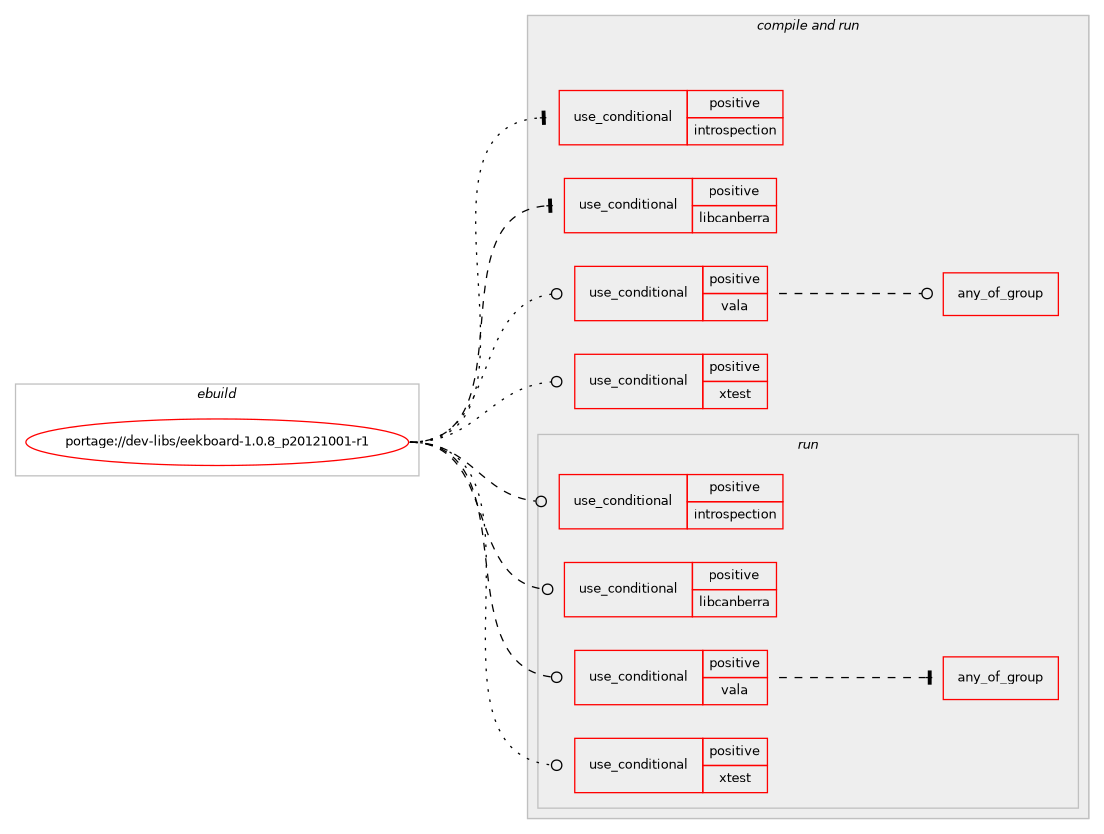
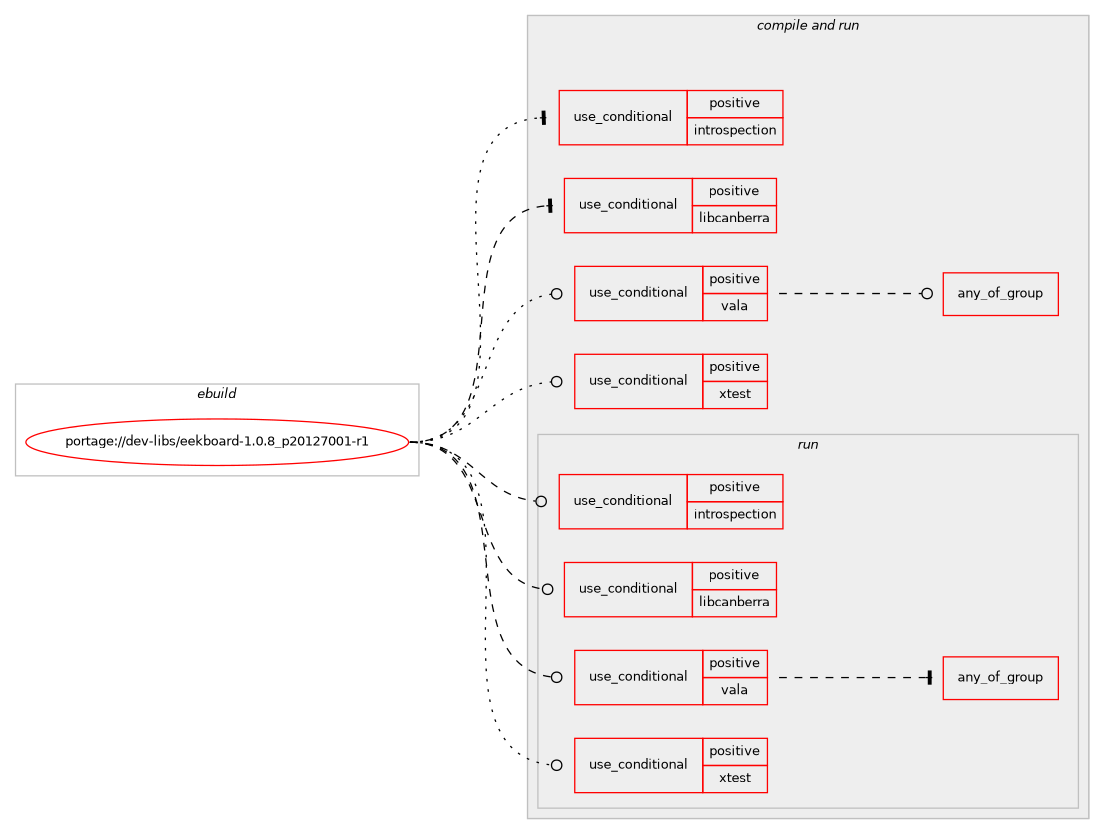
node "portage://dev-libs/eekboard-1.0.8_p20121001-r1": label "portage://dev-libs/eekboard-1.0.8_p20121001-r1" -> "portage://dev-libs/eekboard-1.0.8_p20127001-r1"
